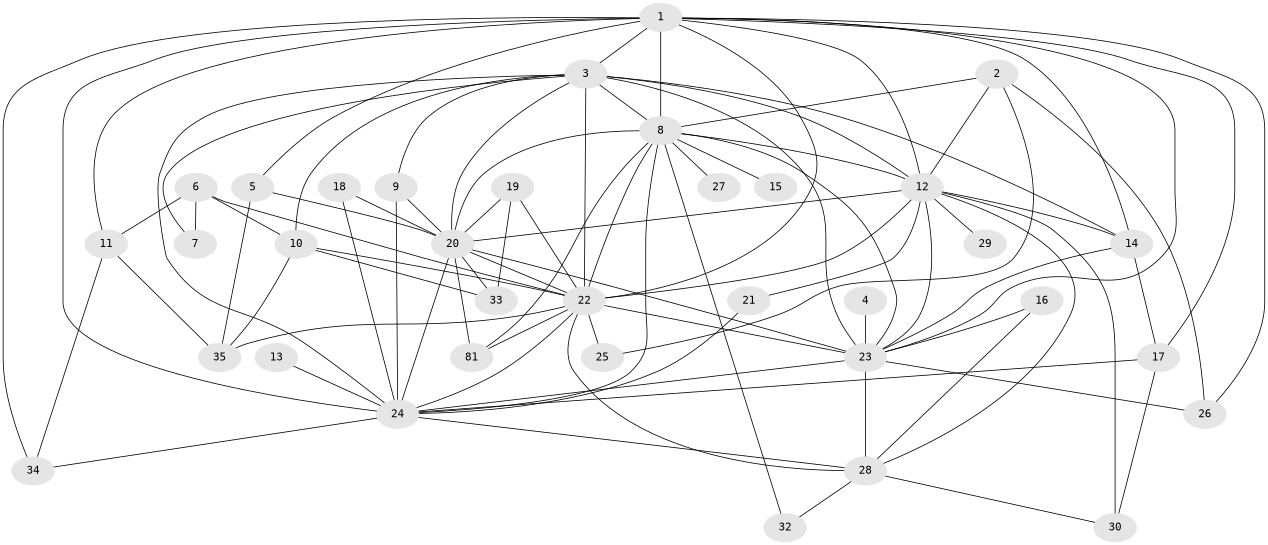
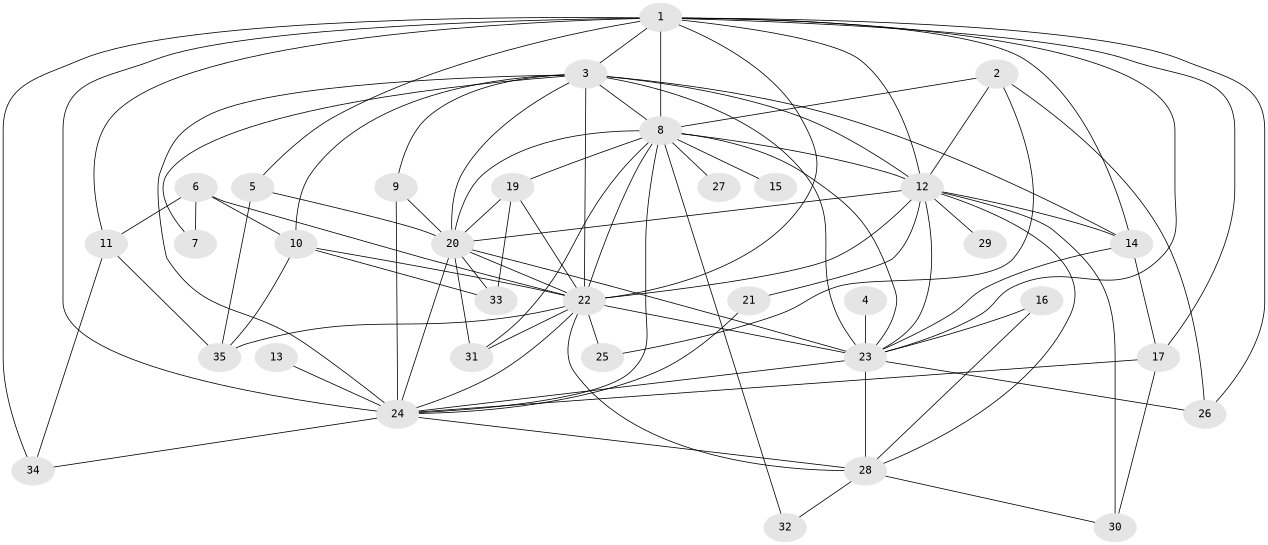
edge "8" -- "19": added
node "18": removed
node "81": label "81" -> "31"
